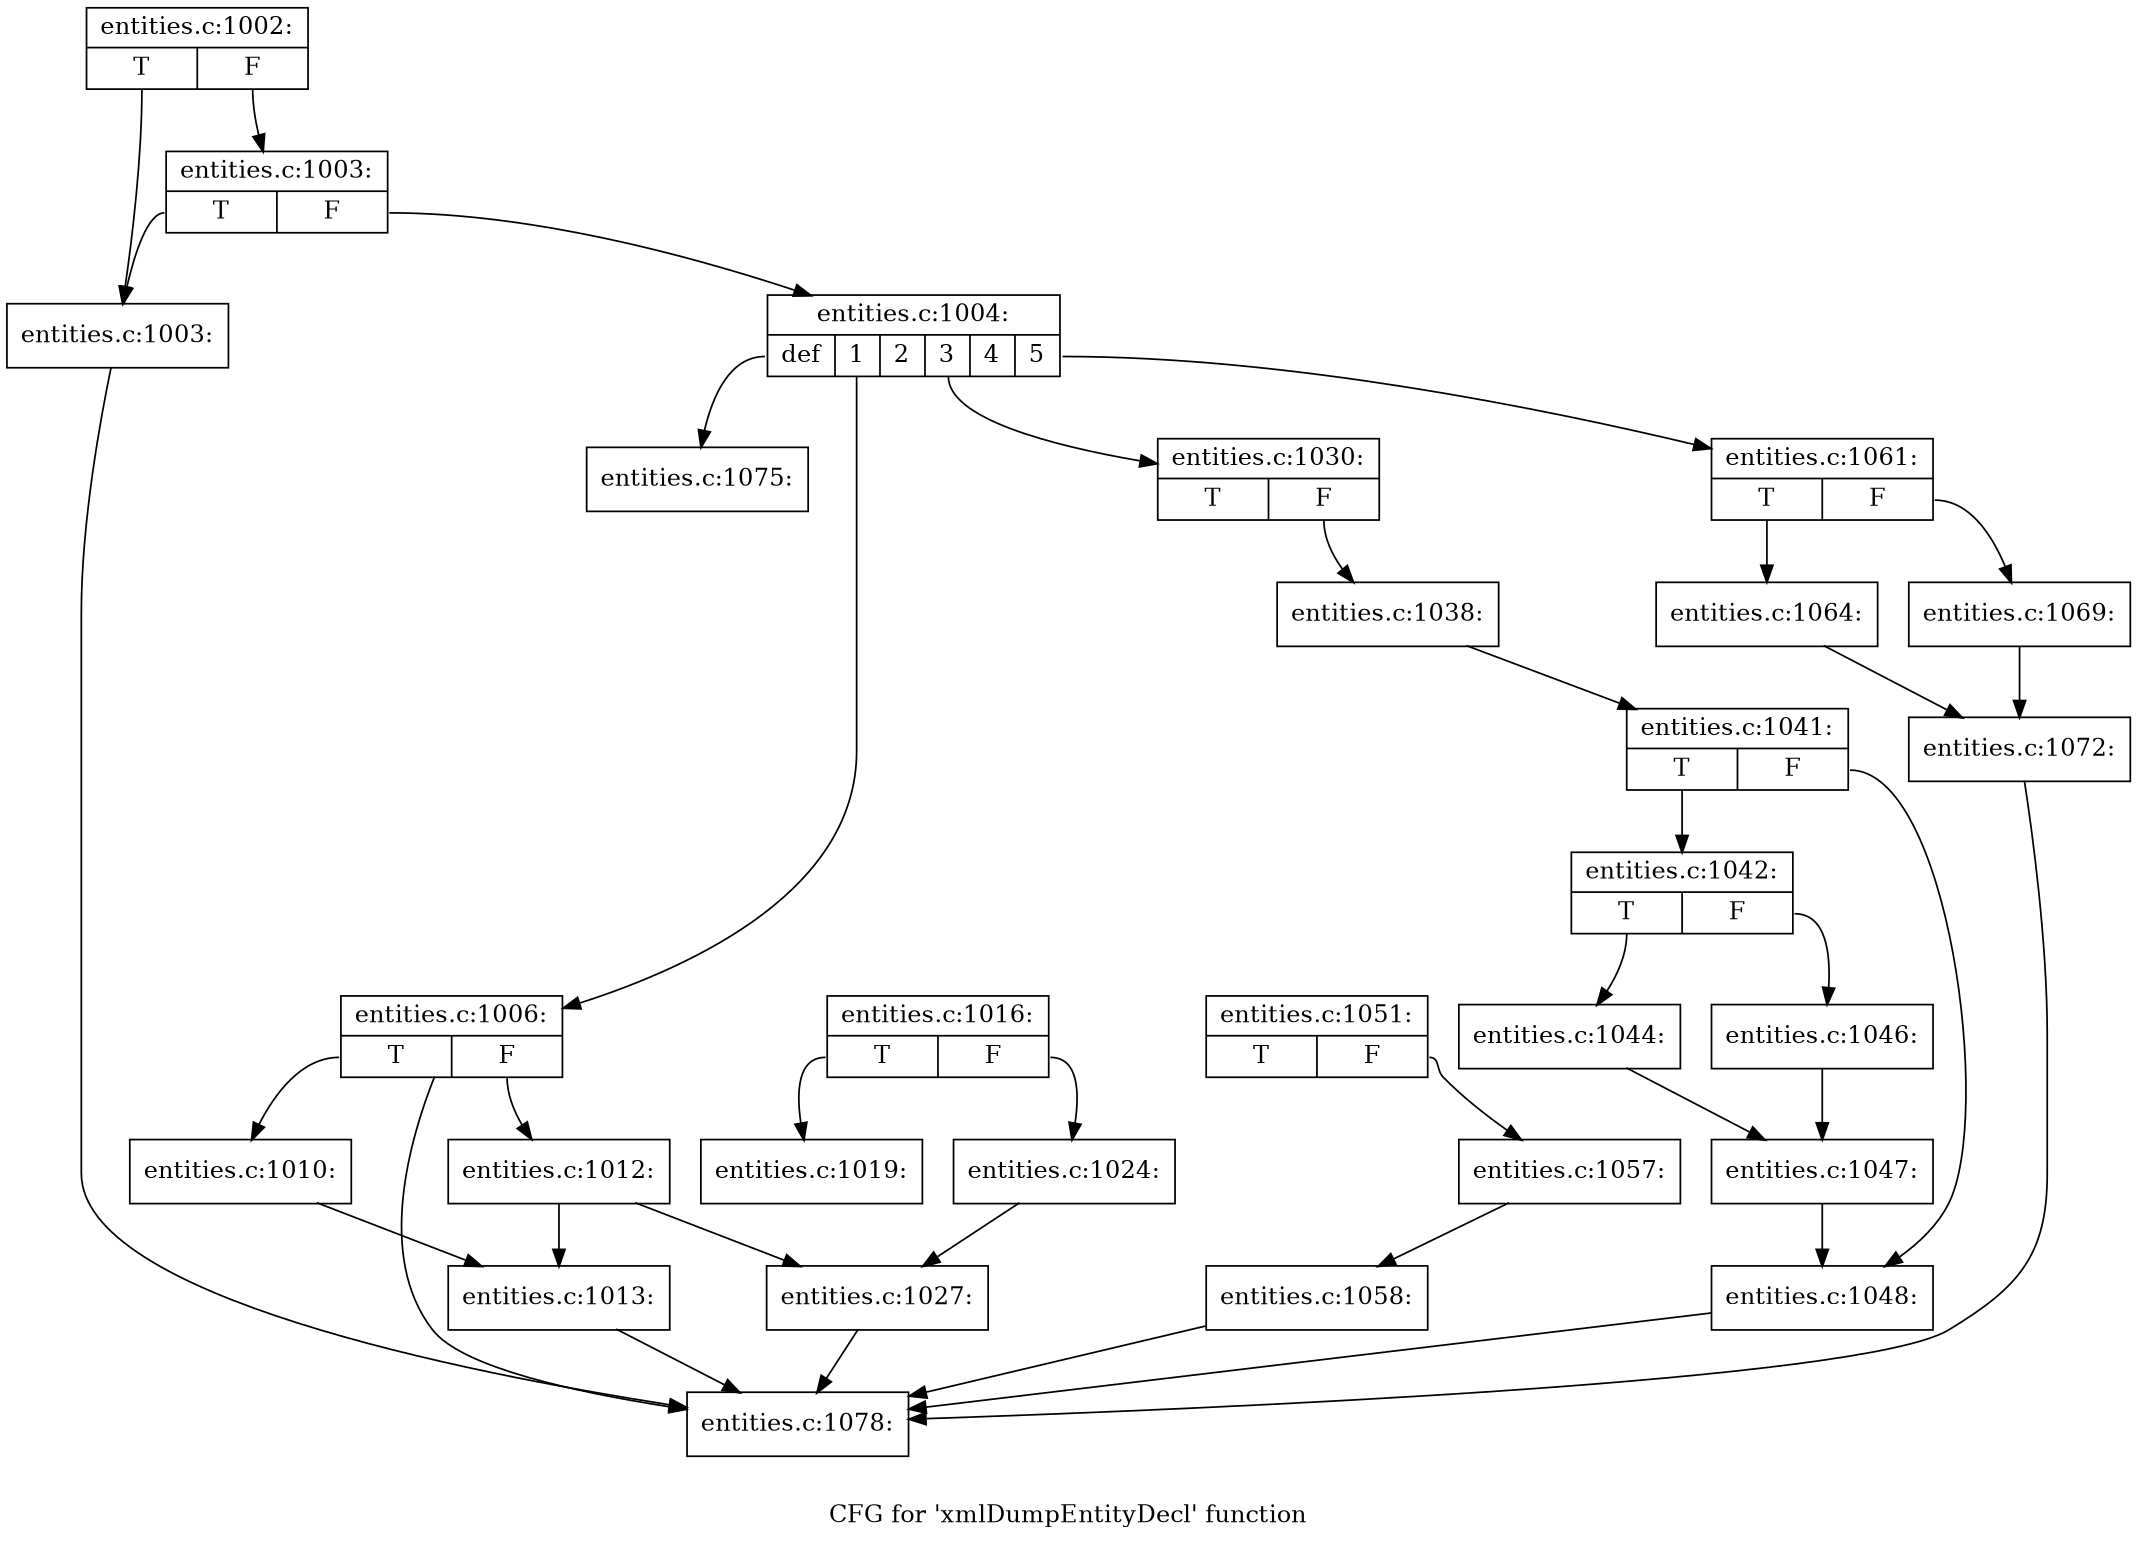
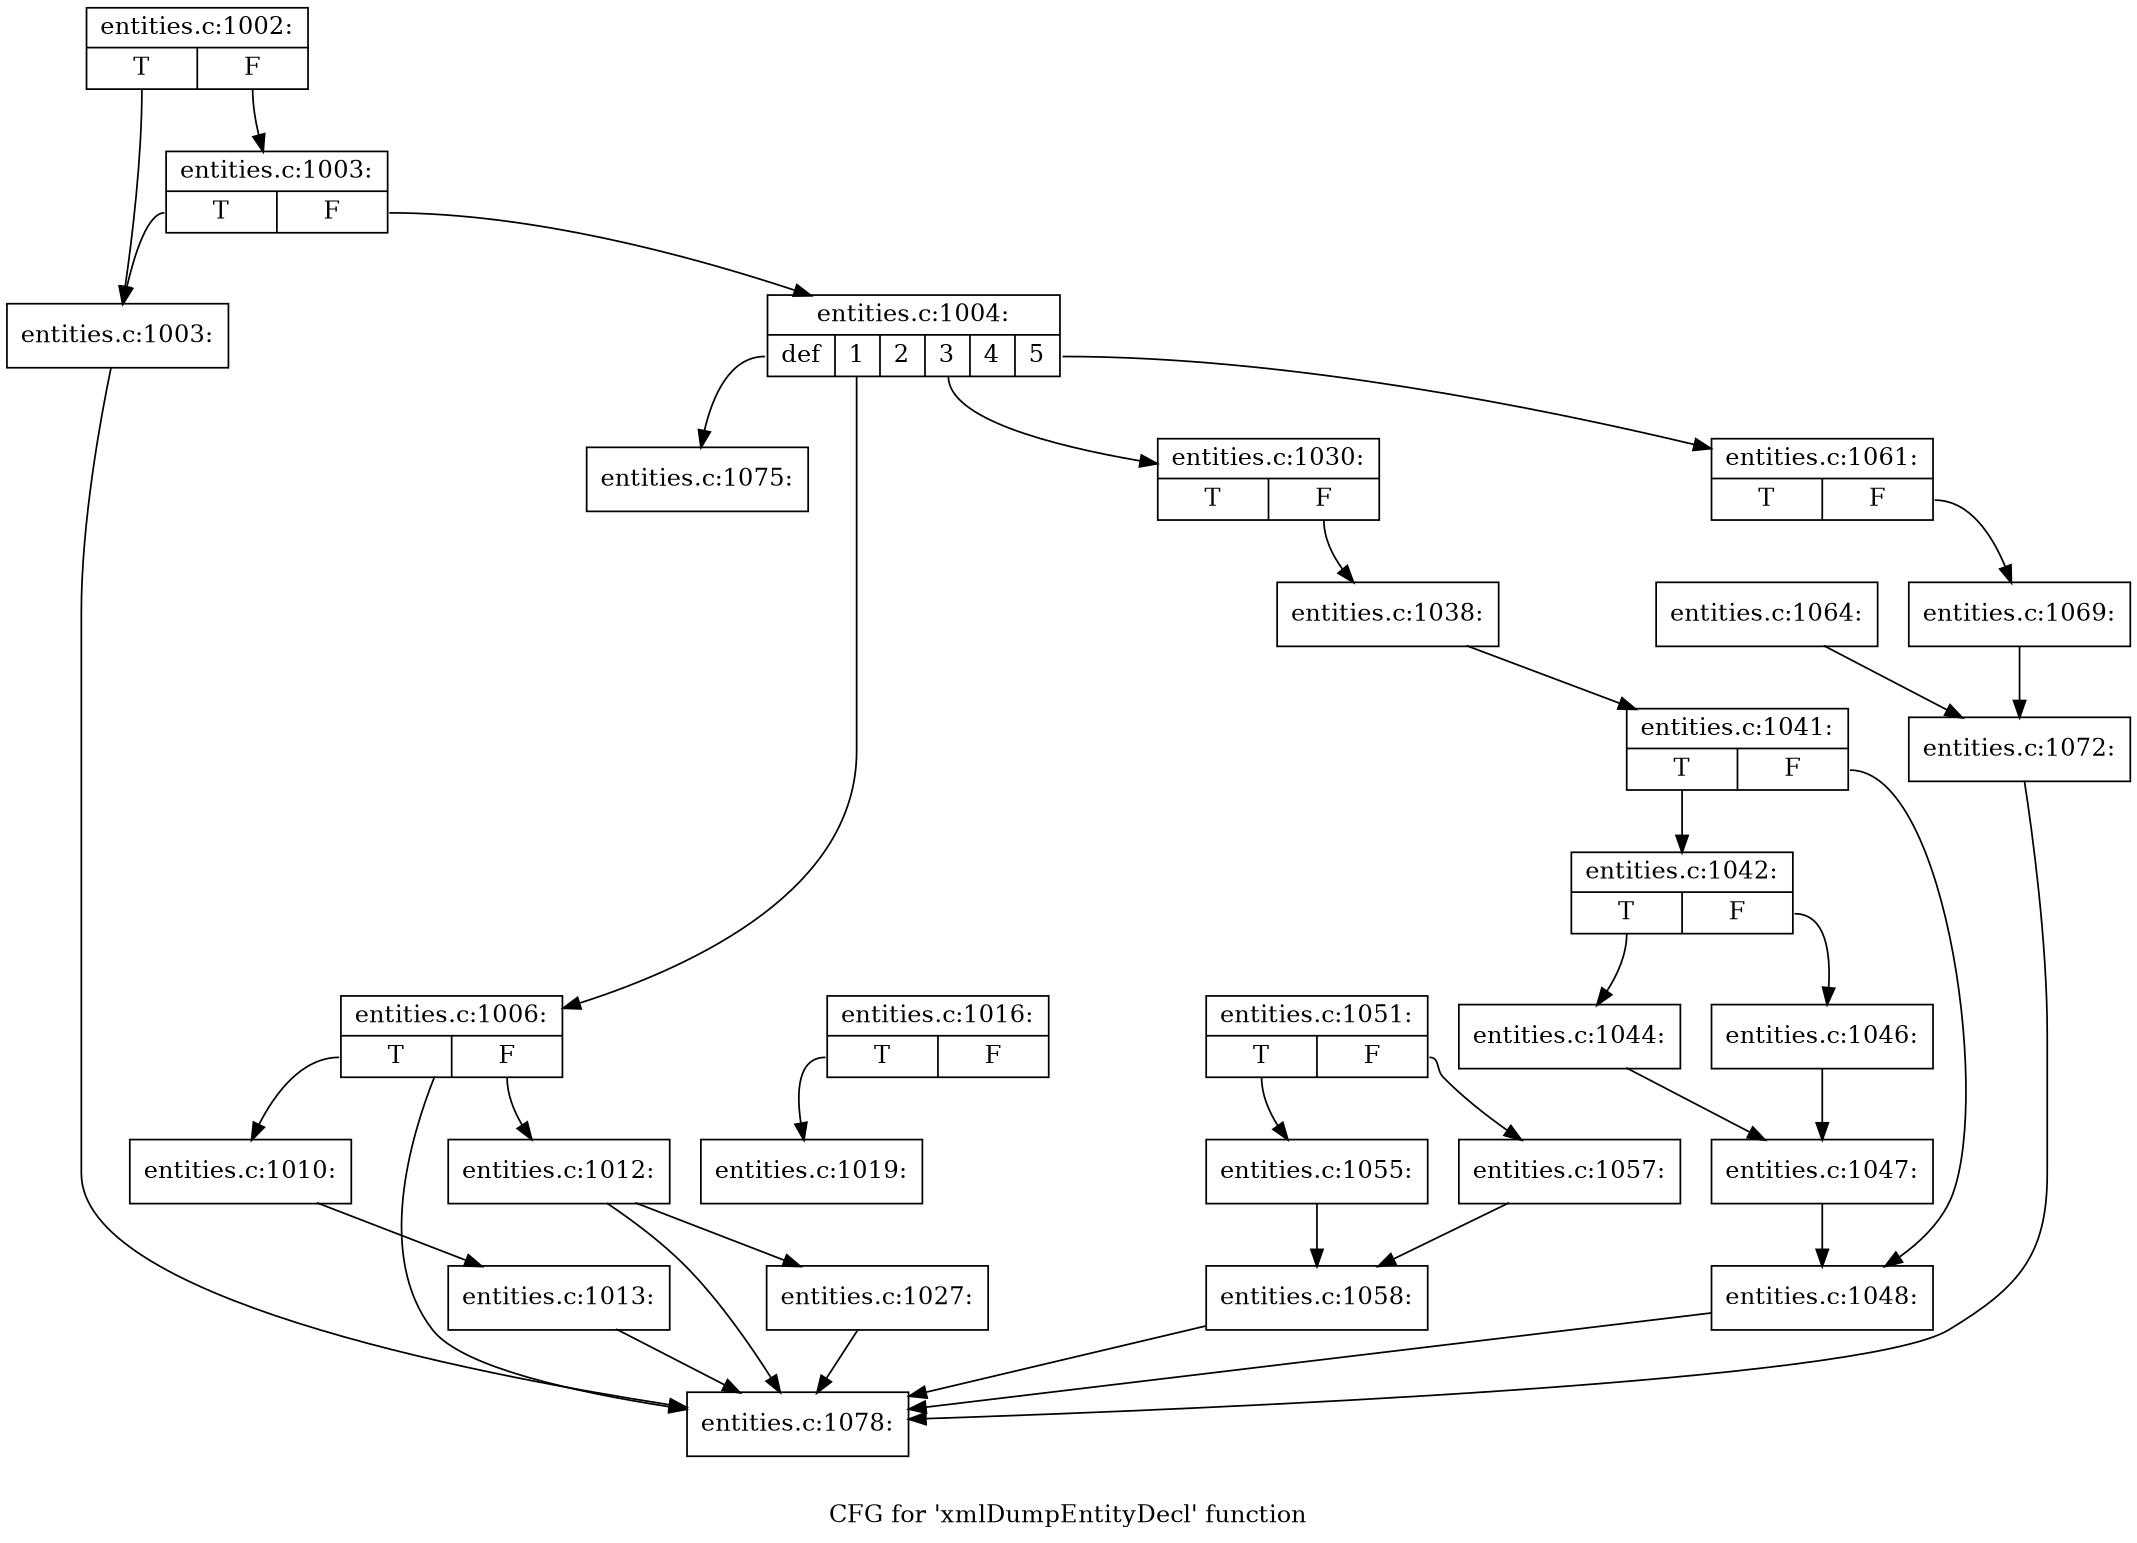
edge "entities.c:1061:" -> "entities.c:1064:": removed
node "entities.c:1024:": removed
node "entities.c:1055:": added
edge "entities.c:1012:" -> "entities.c:1013:": now "entities.c:1012:" -> "entities.c:1078:"
